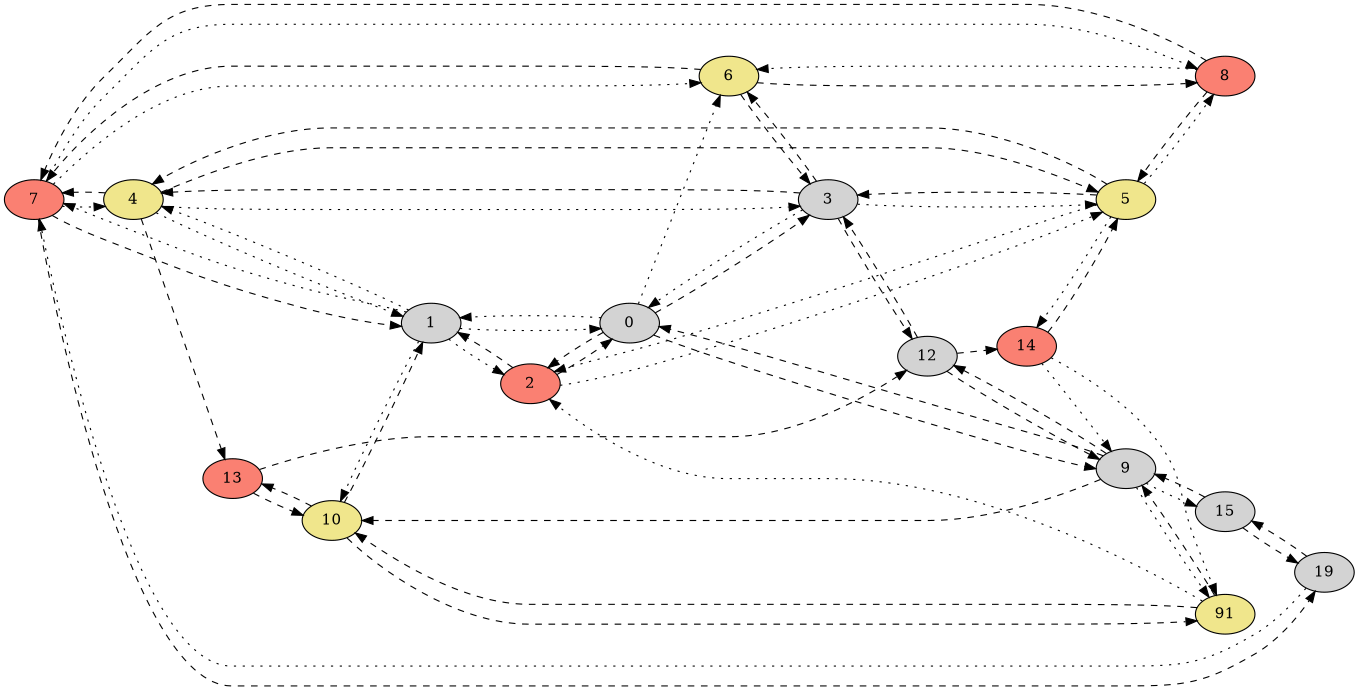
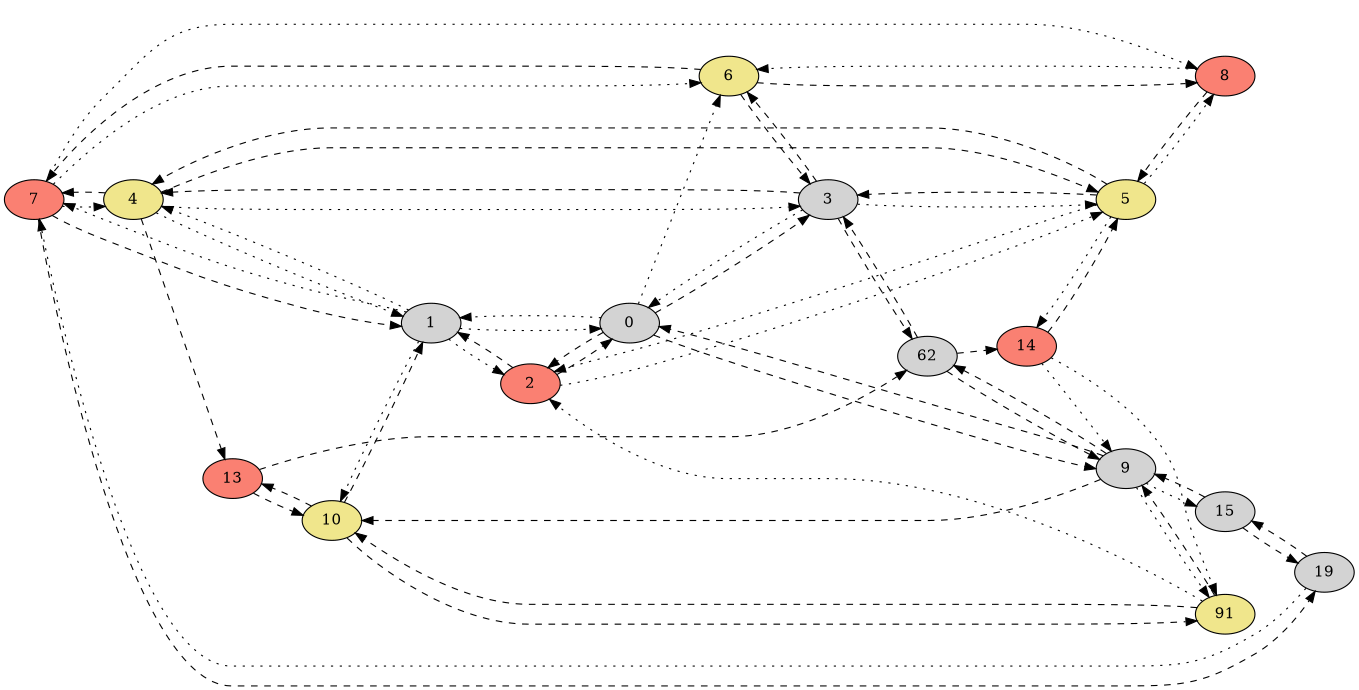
edge "8" -> "7": removed
node "12": label "12" -> "62"
